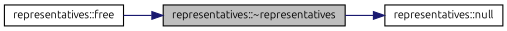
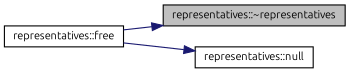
edge "representatives::~representatives" -> "representatives::null": now "representatives::free" -> "representatives::null"
